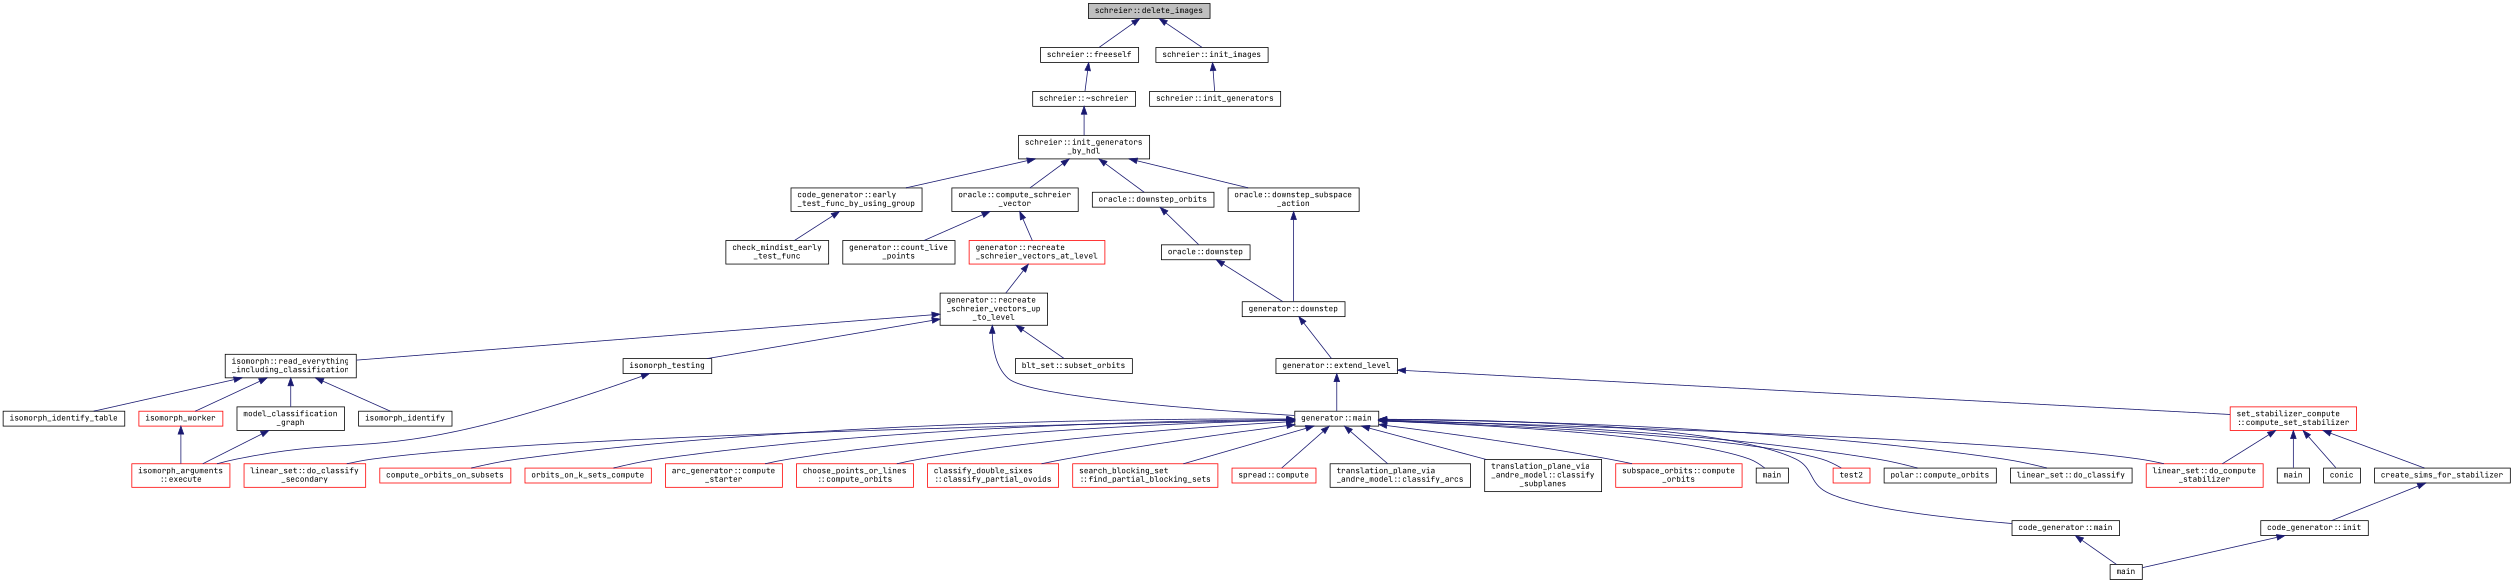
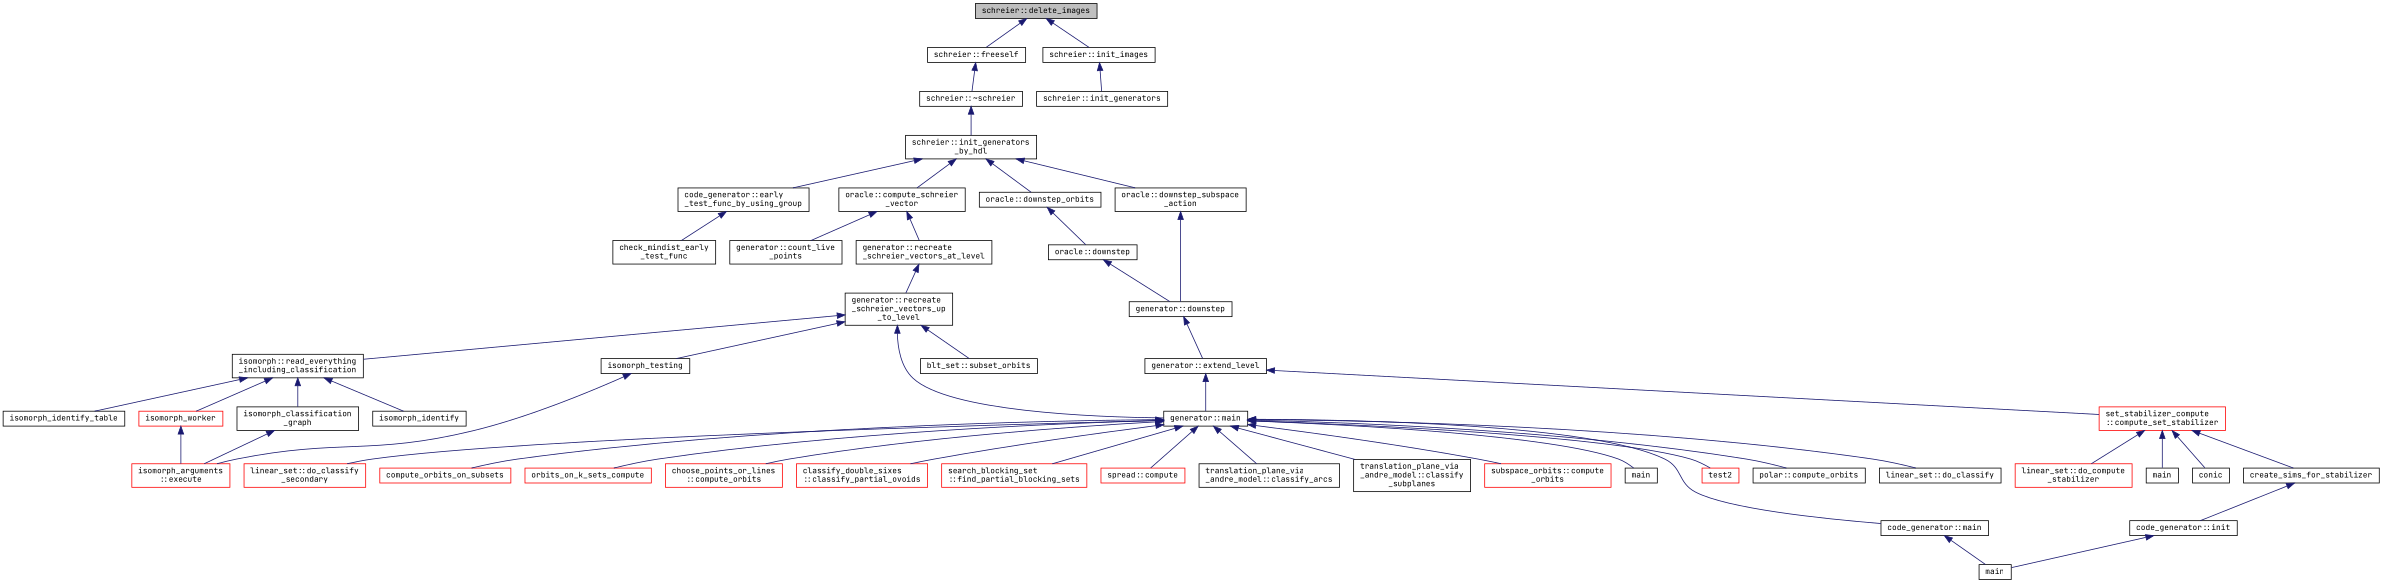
node "generator::recreate _schreier_vectors_at_level": color red -> black
node "model_classification _graph": label "model_classification _graph" -> "isomorph_classification _graph"
edge "linear_set::do_compute _stabilizer" -> "generator::main": removed
node "arc_generator::compute _starter": removed
